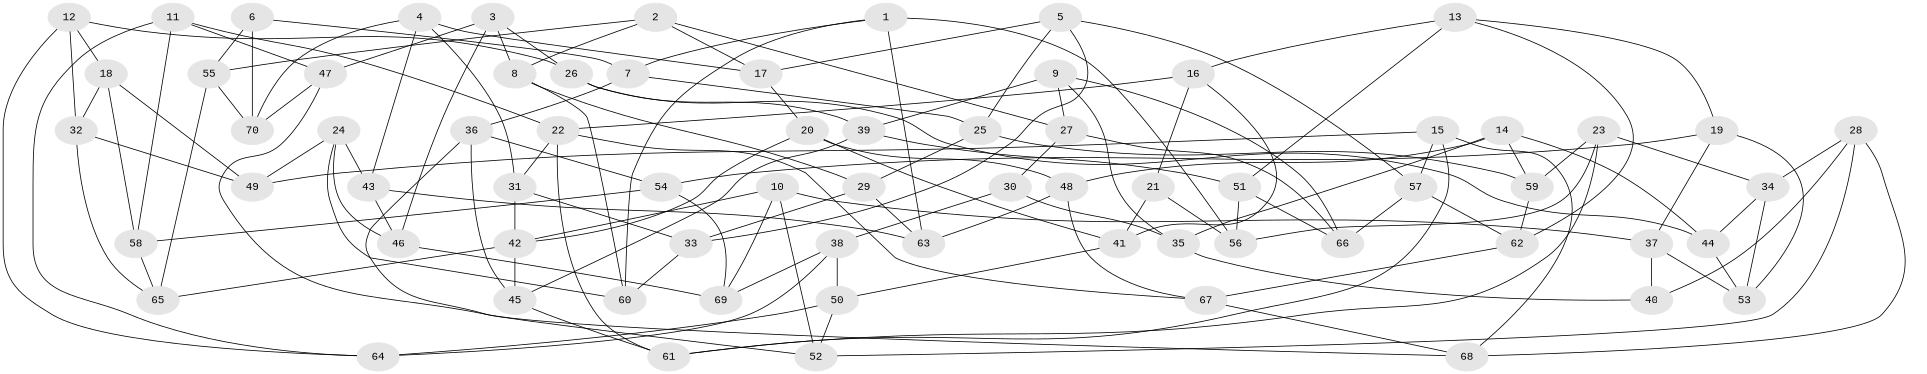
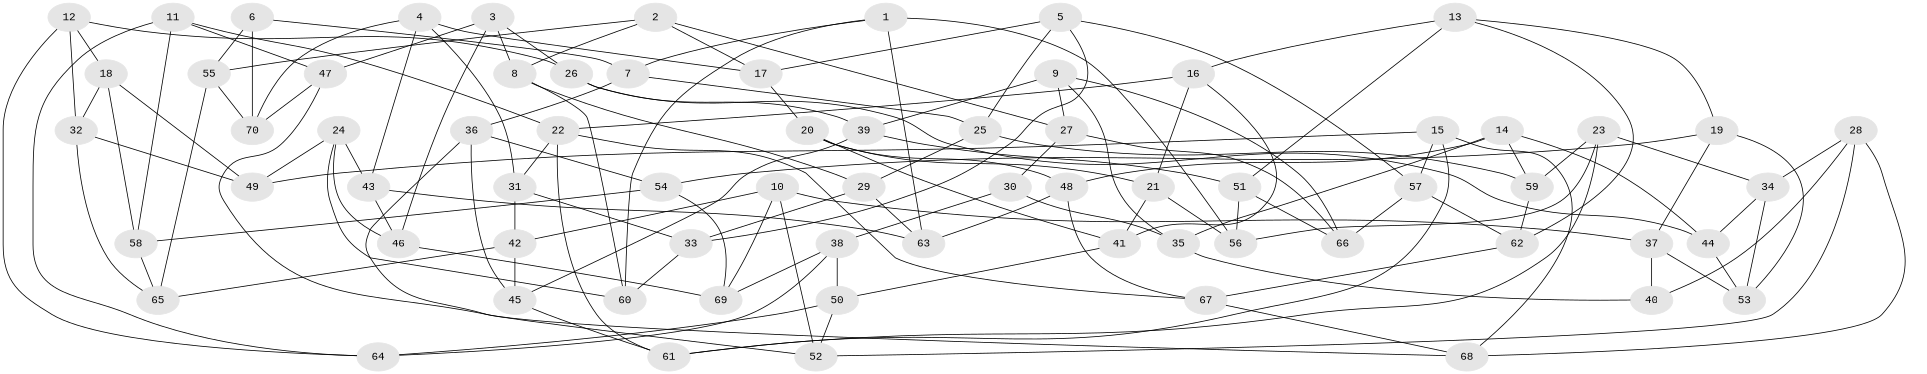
edge "20" -- "42": now "20" -- "21"
